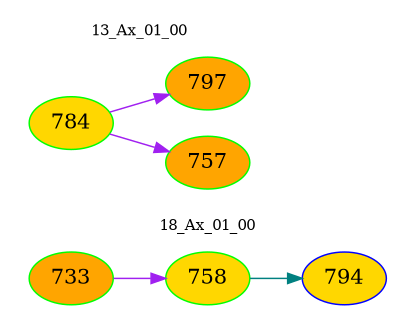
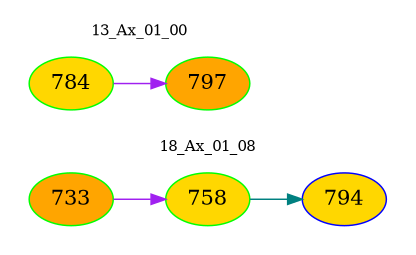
node "757": removed
cluster "18_Ax_01_00": label "18_Ax_01_00" -> "18_Ax_01_08"
